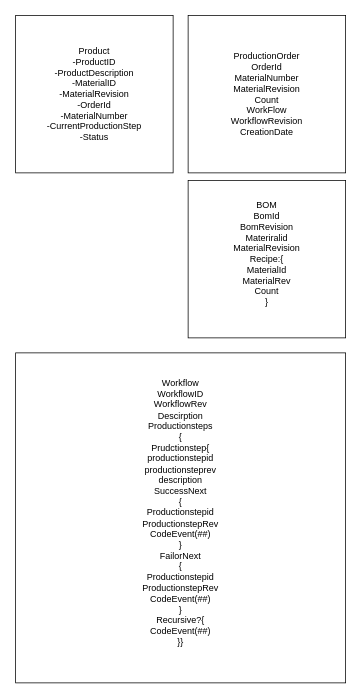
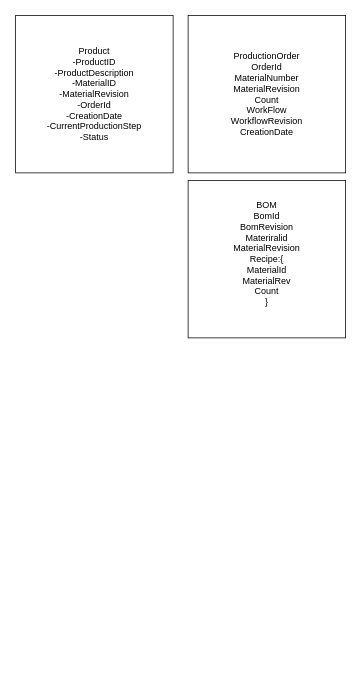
node "Product -ProductID -ProductDescription -MaterialID -MaterialRevision -OrderId -MaterialNumber -CurrentProductionStep -Status": label "Product -ProductID -ProductDescription -MaterialID -MaterialRevision -OrderId -MaterialNumber -CurrentProductionStep -Status" -> "Product -ProductID -ProductDescription -MaterialID -MaterialRevision -OrderId -CreationDate -CurrentProductionStep -Status"
node "Workflow WorkflowID WorkflowRev Descirption Productionsteps { Prudctionstep{ productionstepid productionsteprev description SuccessNext { Productionstepid ProductionstepRev CodeEvent(##) } FailorNext { Productionstepid ProductionstepRev CodeEvent(##) } Recursive?{ CodeEvent(##) }}": removed
